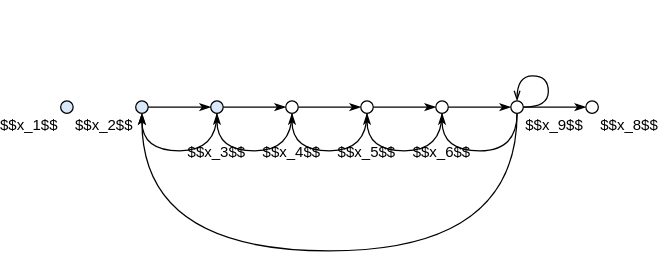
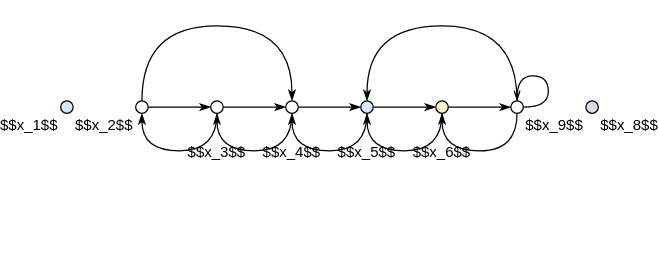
edge "$$x_2$$" -> "$$x_4$$": added
edge "$$x_9$$" -> "$$x_5$$": added
node "$$x_2$$": fillcolor #dae8fc -> #ffffff
node "$$x_3$$": fillcolor #dae8fc -> #ffffff
node "$$x_5$$": fillcolor #ffffff -> #dae8fc
node "$$x_6$$": fillcolor #ffffff -> #fff2cc
edge "$$x_9$$" -> "$$x_8$$": removed
node "$$x_8$$": fillcolor #ffffff -> #e1d5e7
edge "$$x_9$$" -> "$$x_2$$": removed
